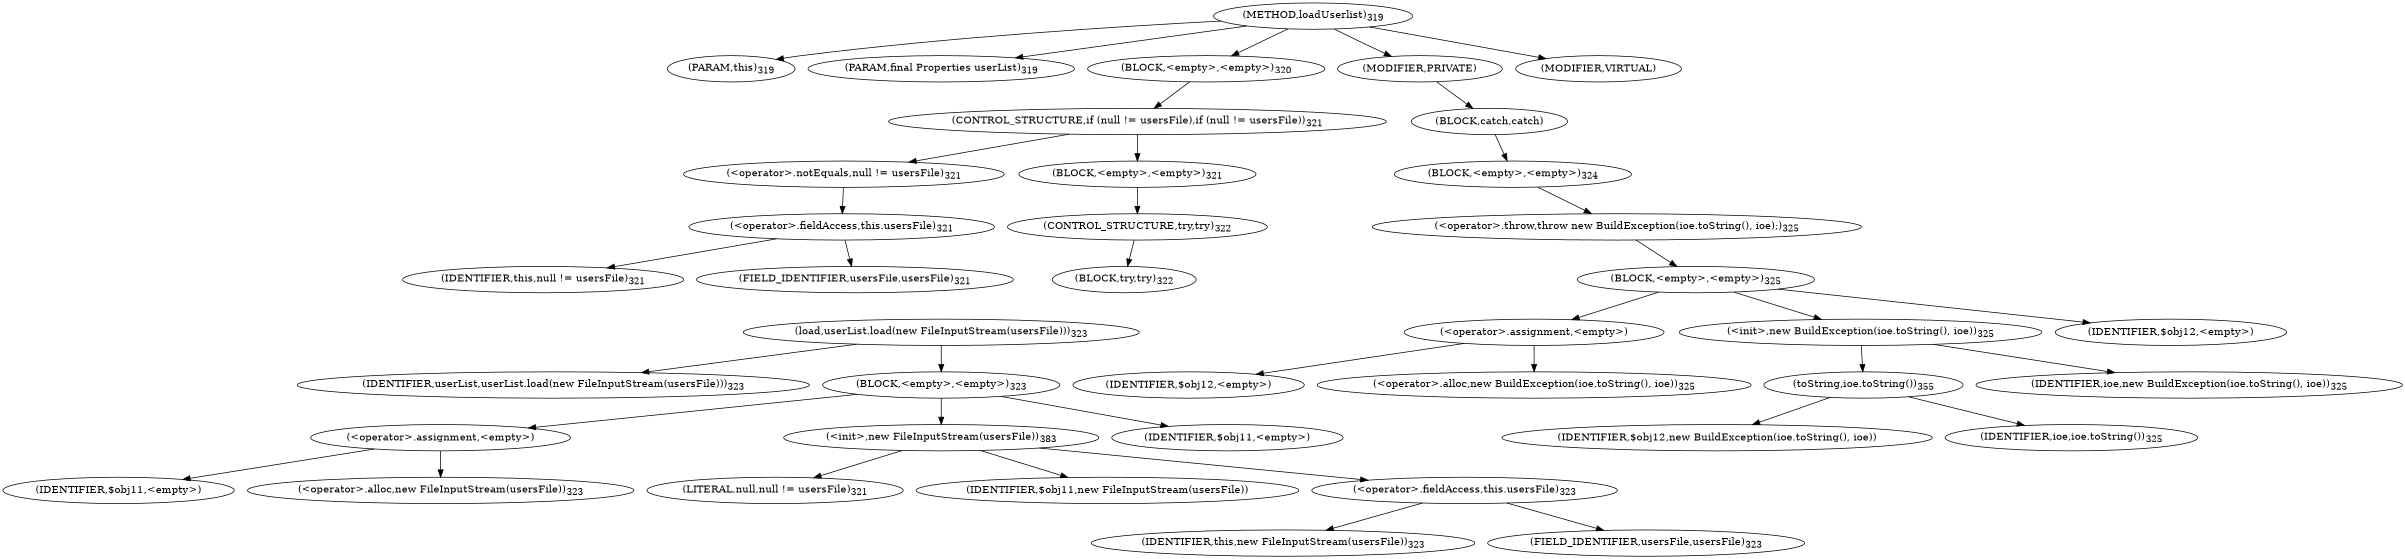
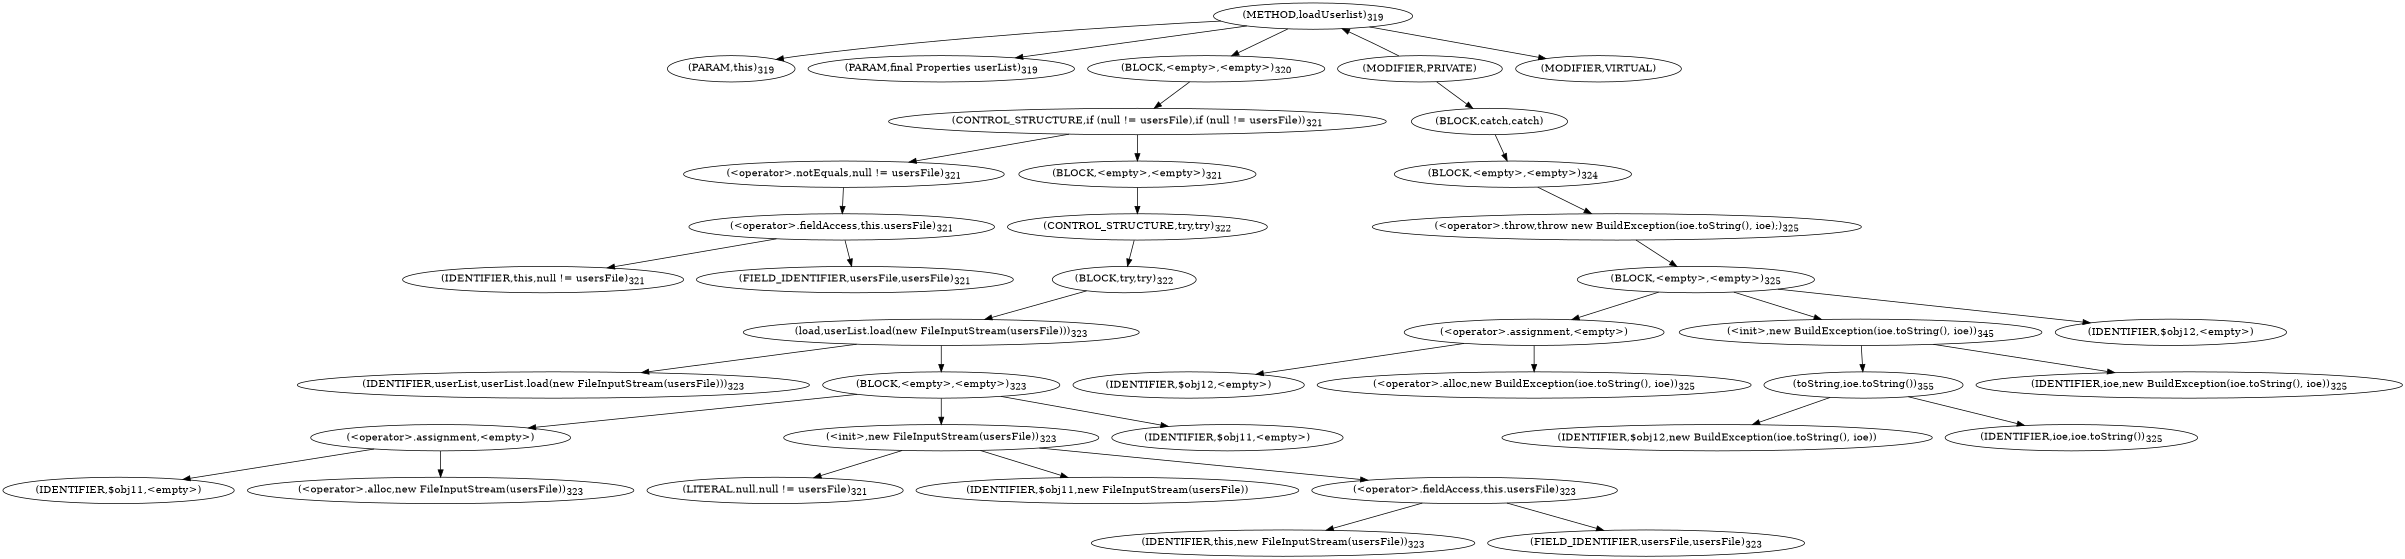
edge "(METHOD,loadUserlist)" -> "(MODIFIER,PRIVATE)": reversed
edge "(BLOCK,try,try)" -> "(load,userList.load(new FileInputStream(usersFile)))": added
node "(<init>,new BuildException(ioe.toString(), ioe))": text "325" -> "345"
node "(<init>,new FileInputStream(usersFile))": text "383" -> "323"
